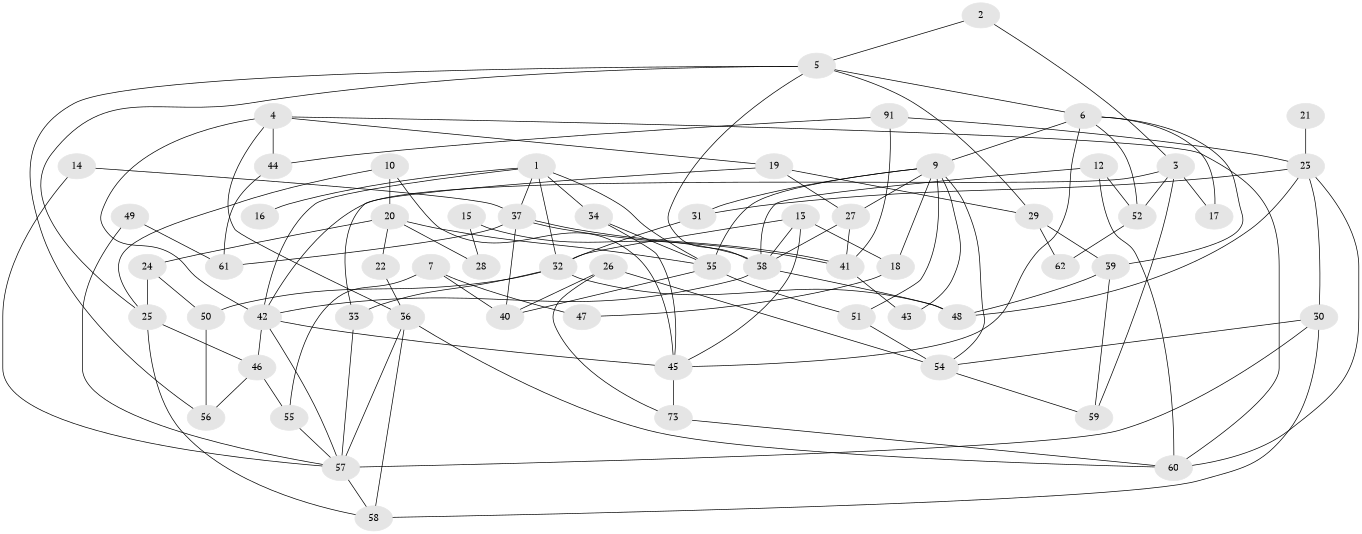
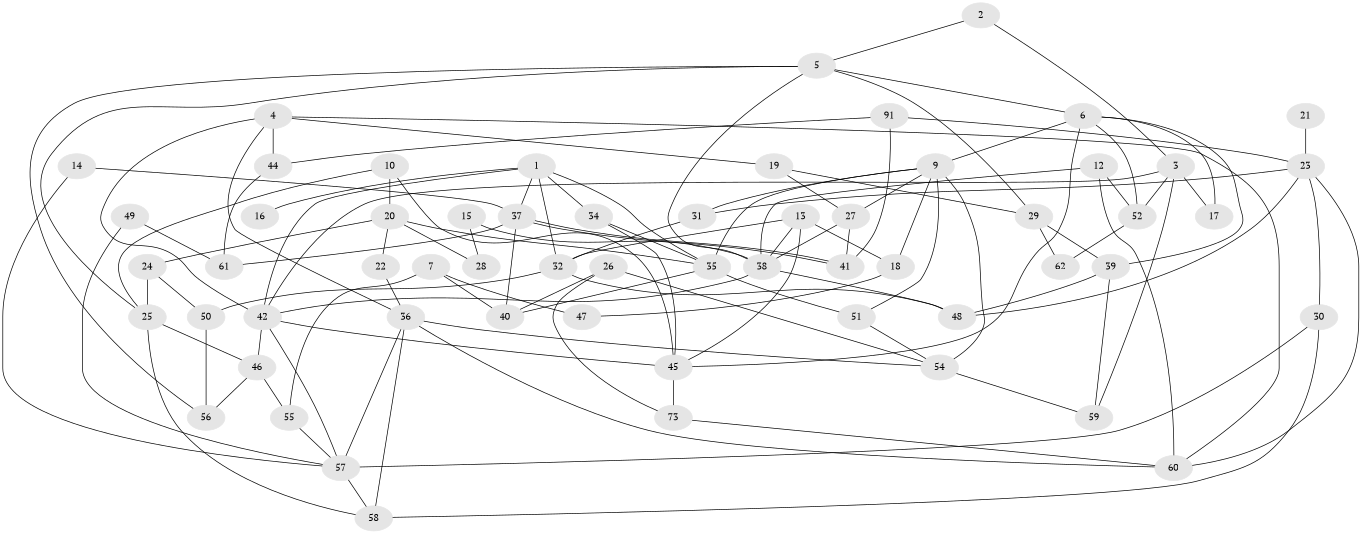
node "33": removed
node "43": removed
edge "30" -- "54": now "36" -- "54"
